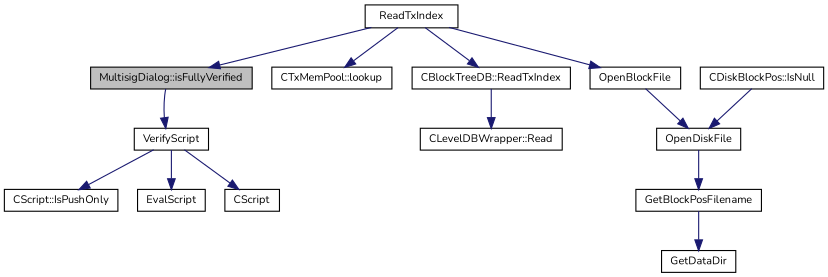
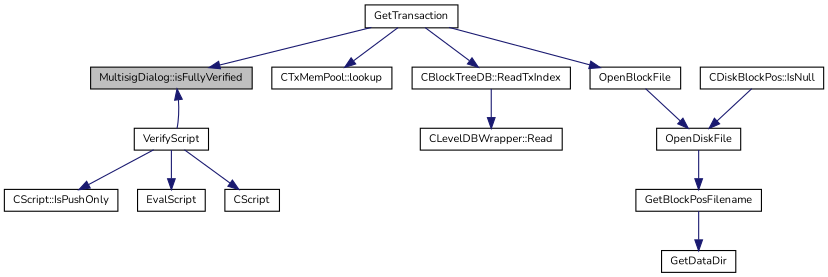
node "ReadTxIndex": label "ReadTxIndex" -> "GetTransaction"
edge "MultisigDialog::isFullyVerified" -> "VerifyScript": reversed
